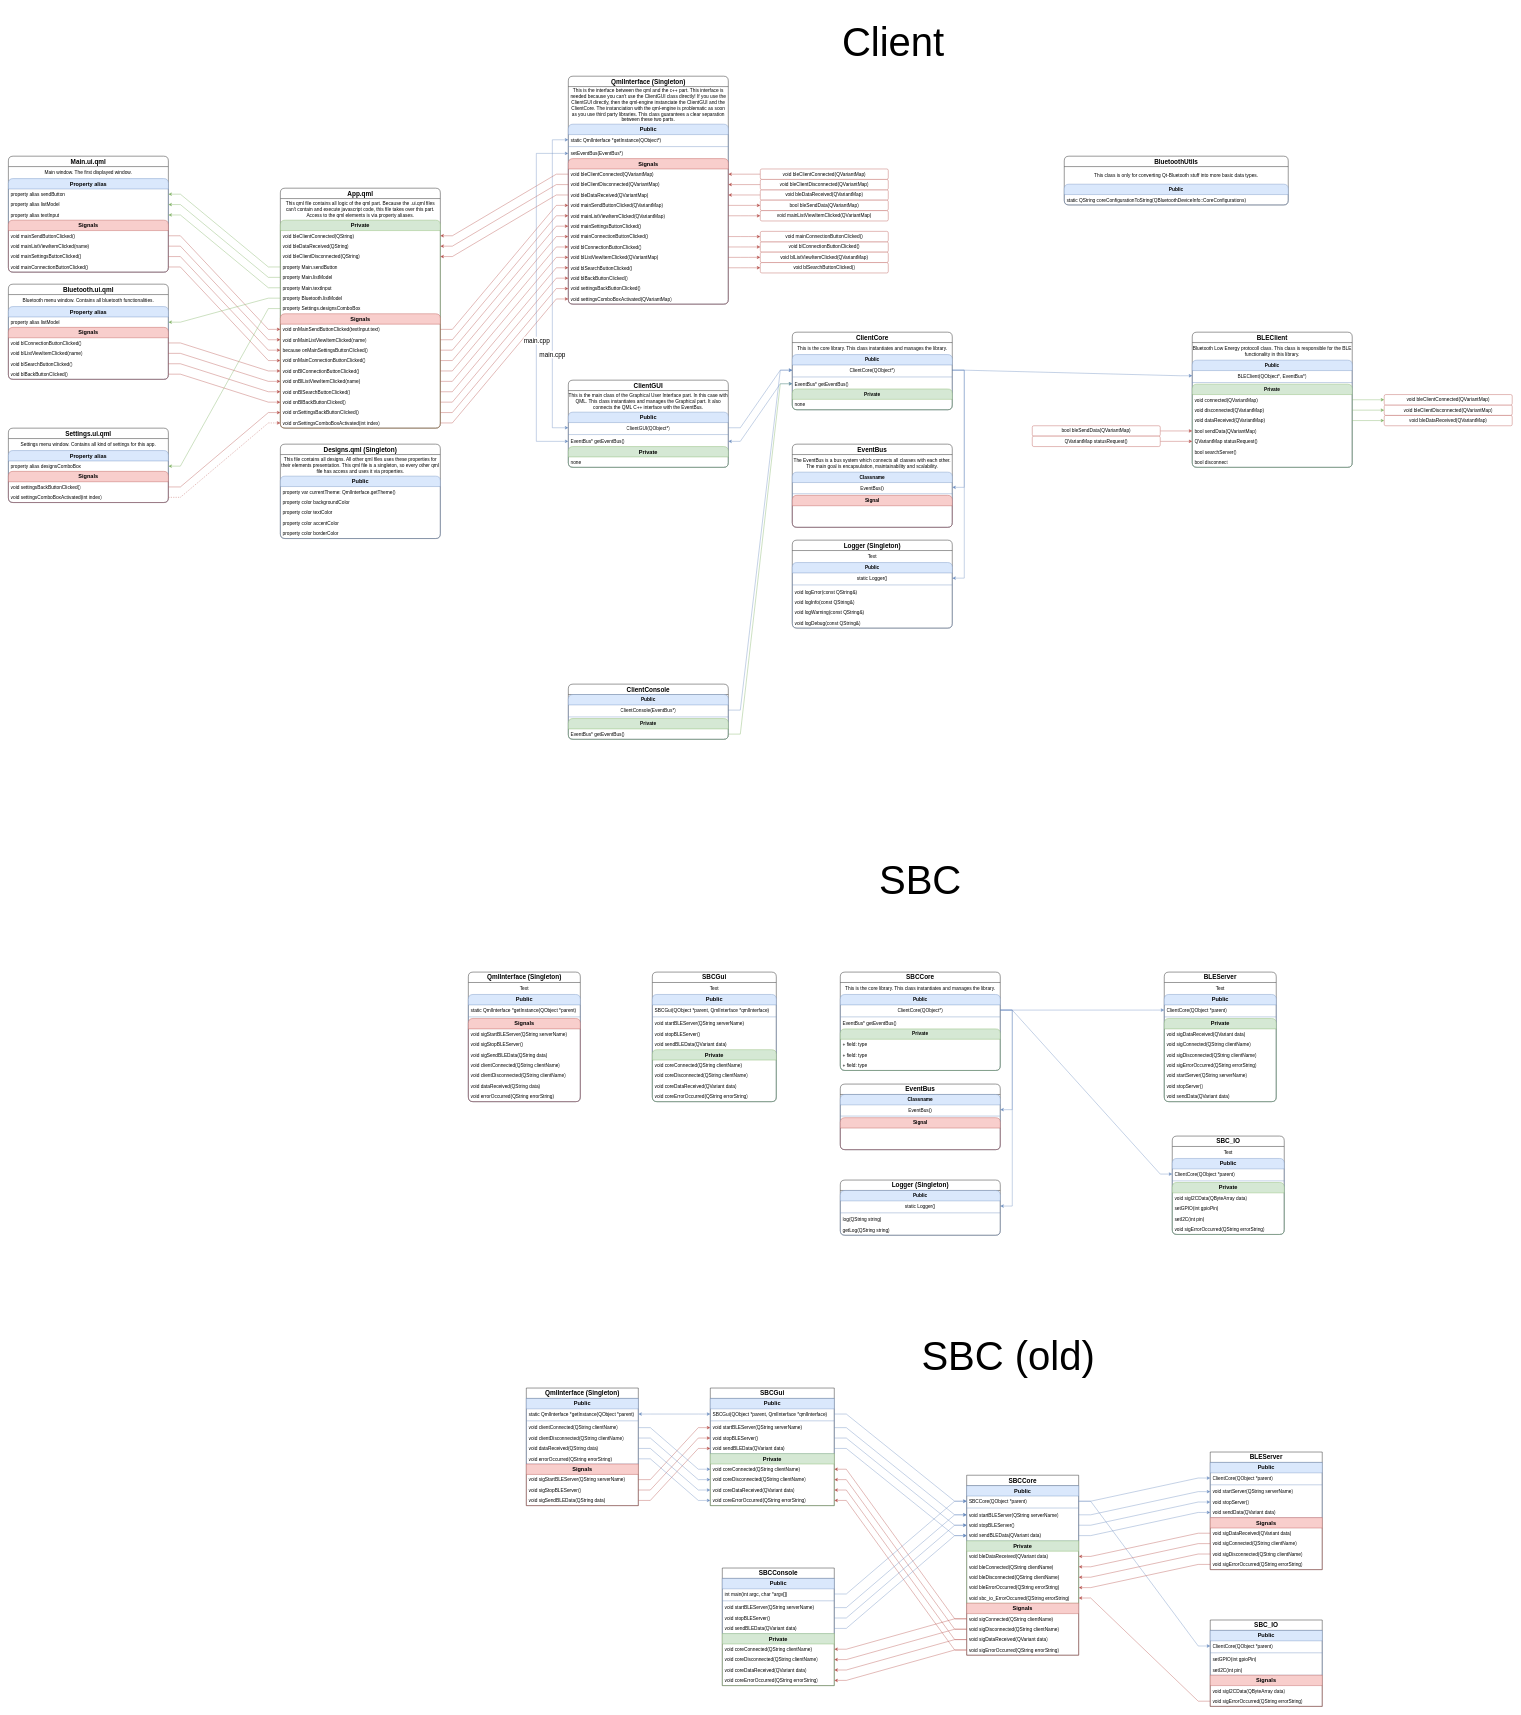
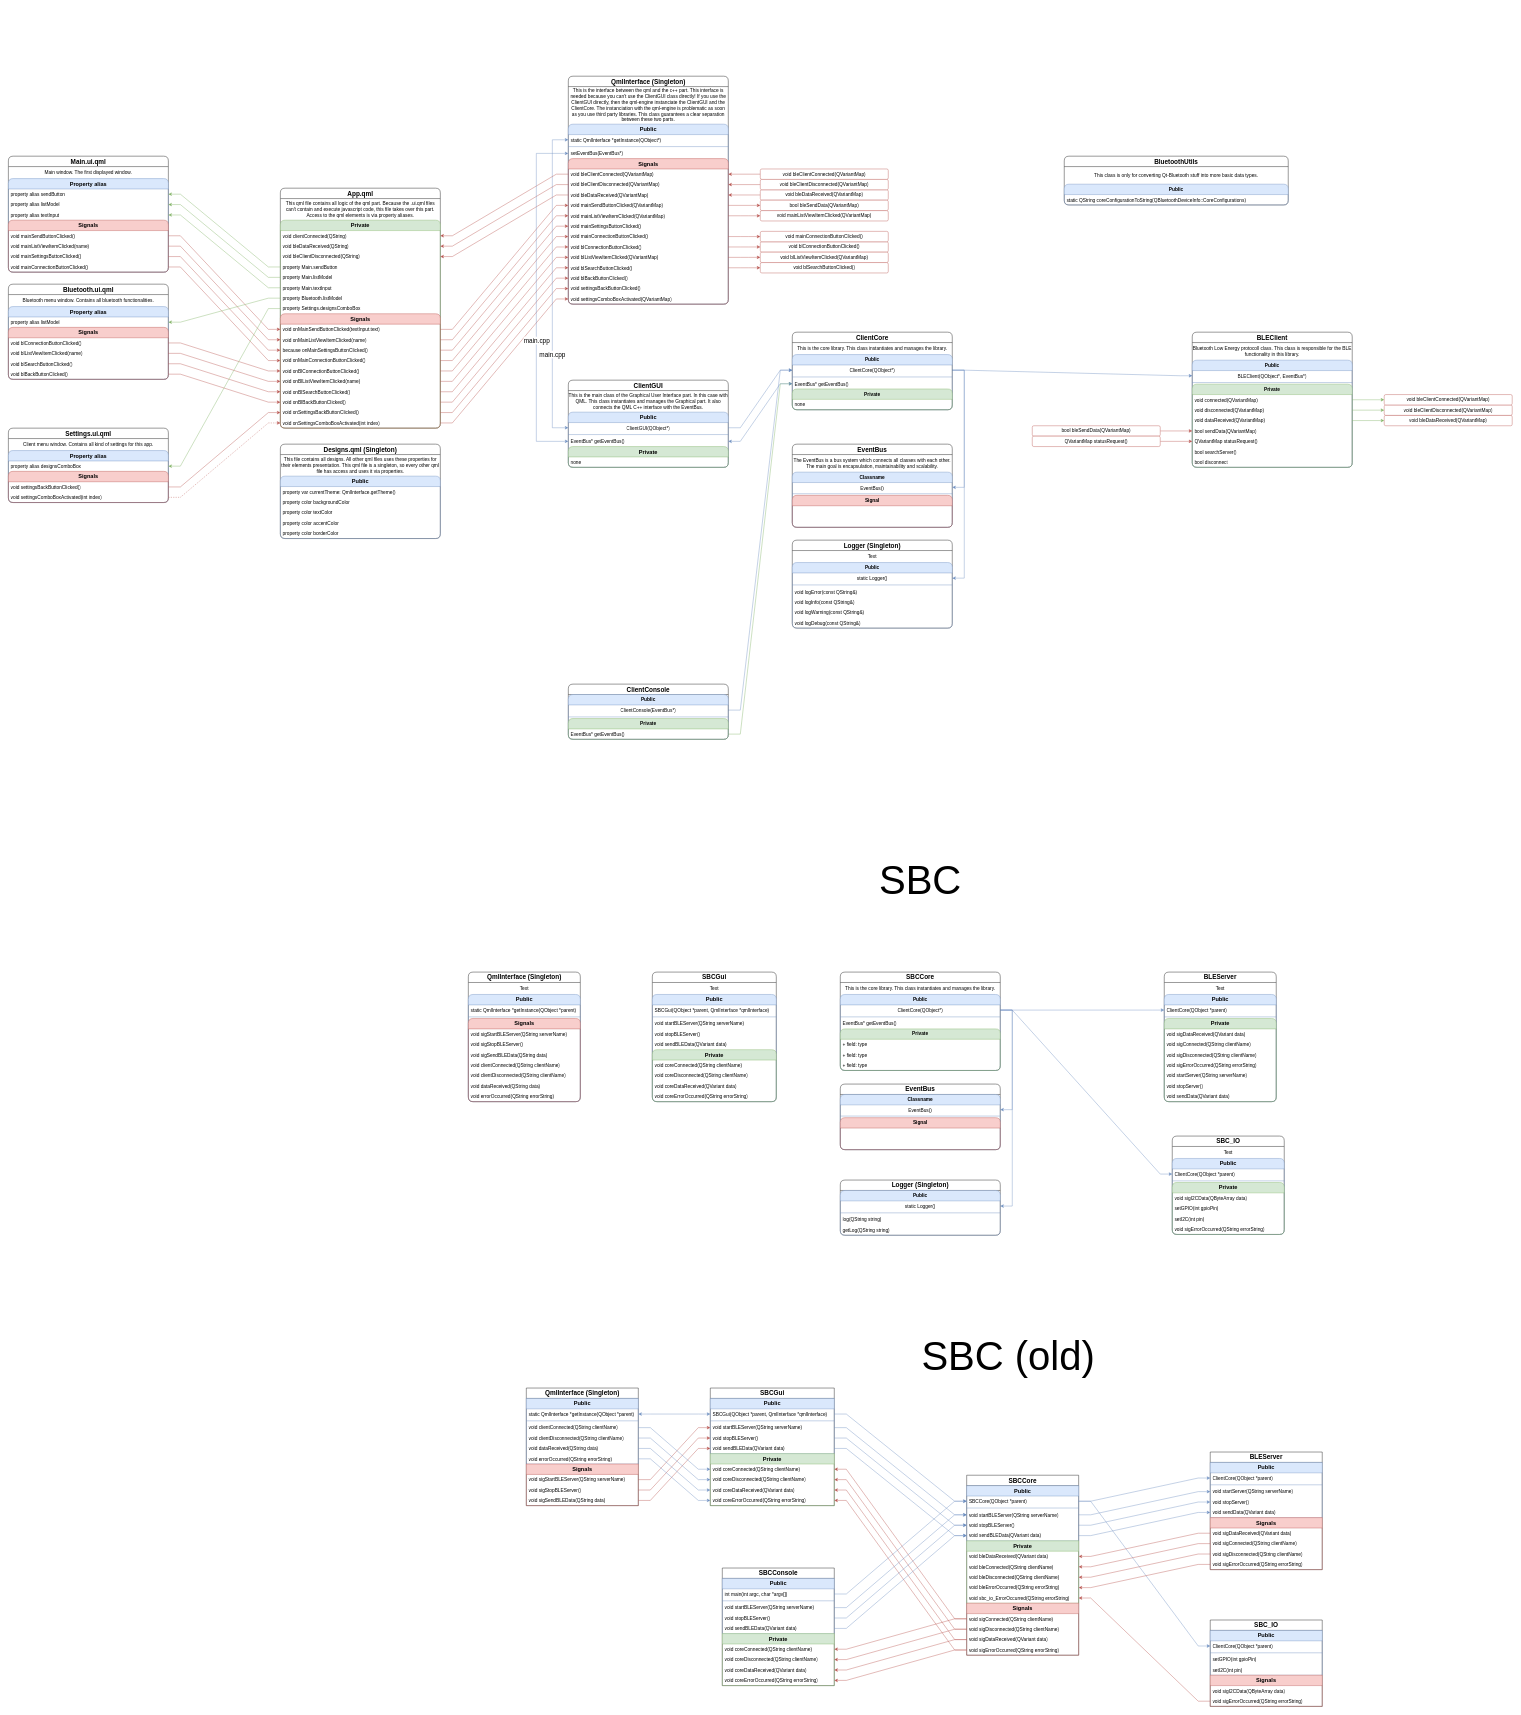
node "Client": removed
node "void bleClientConnected(QString)": label "void bleClientConnected(QString)" -> "void clientConnected(QString)"
node "Settings menu window. Contains all kind of settings for this app.": label "Settings menu window. Contains all kind of settings for this app." -> "Client menu window. Contains all kind of settings for this app."
